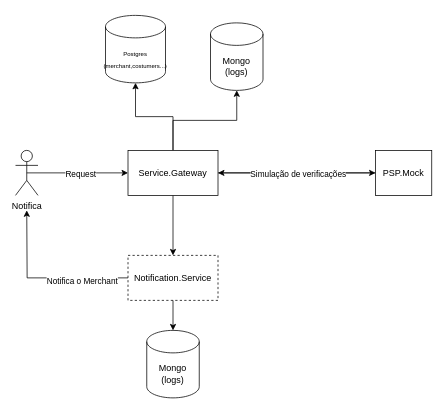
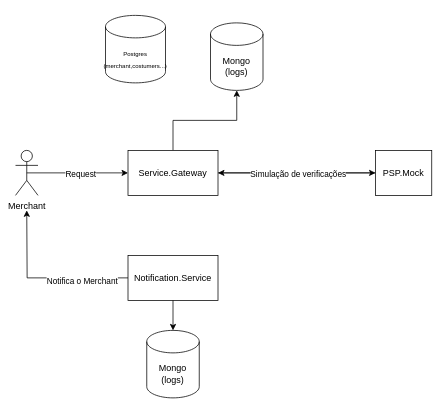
edge "Service.Gateway" -> "Postgres (merchant,costumers...)": removed
node "Notifica": label "Notifica" -> "Merchant"
edge "Service.Gateway" -> "Notification.Service": removed
node "Notification.Service": style dashed -> solid
